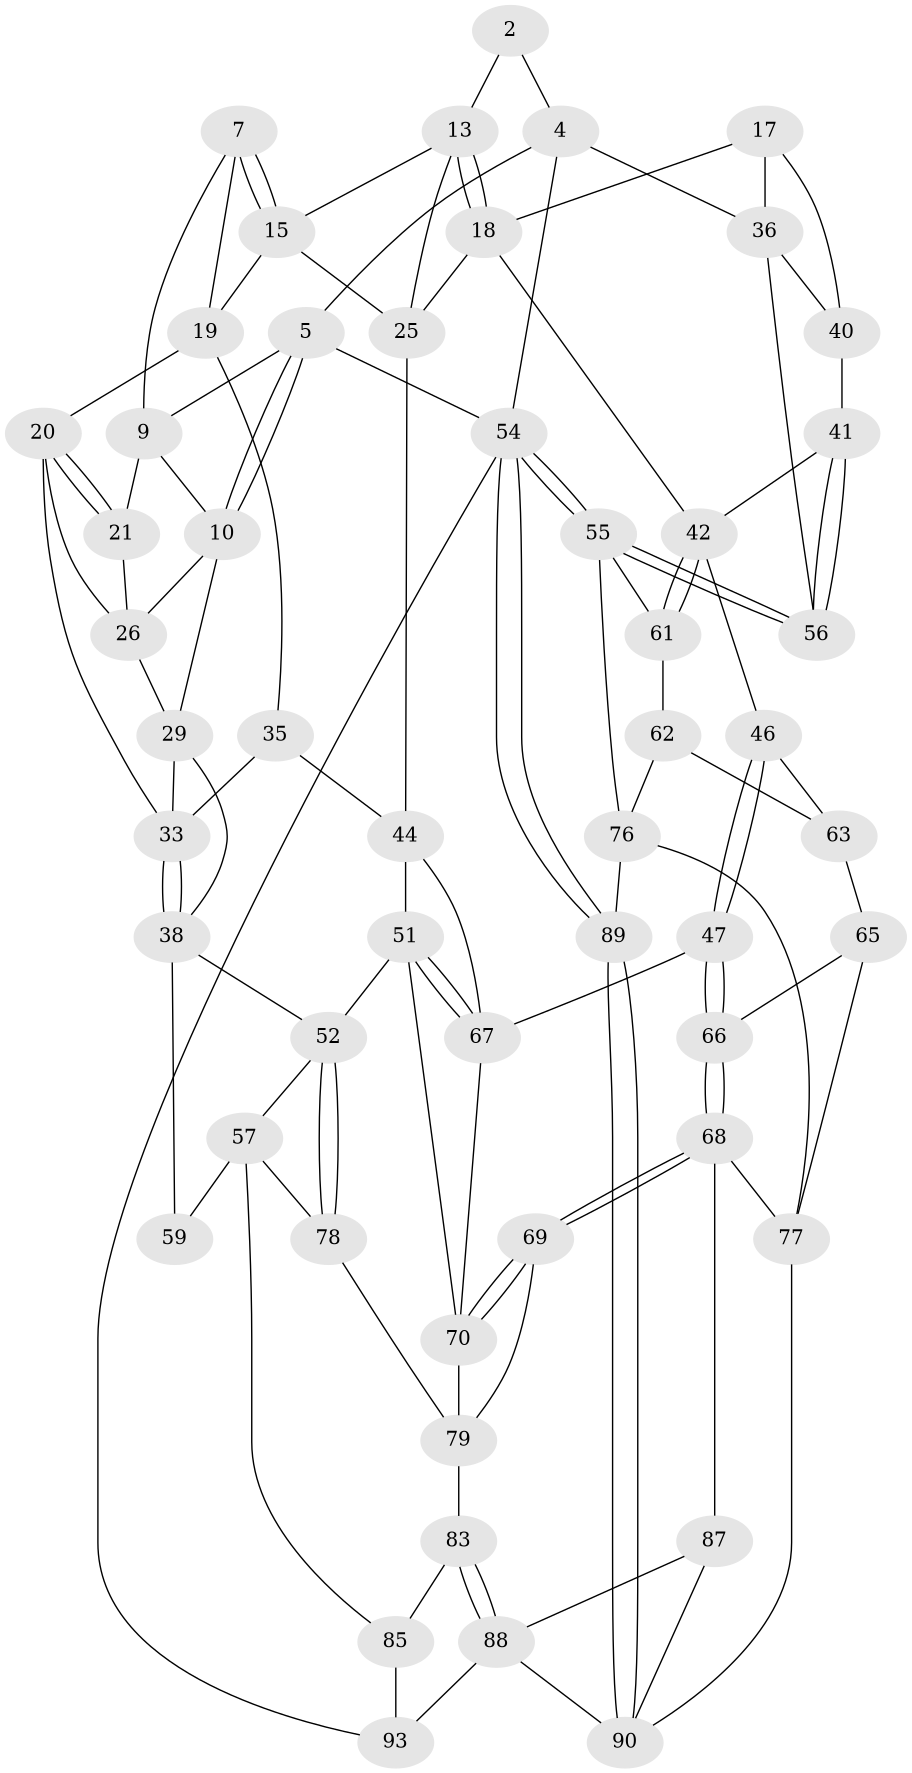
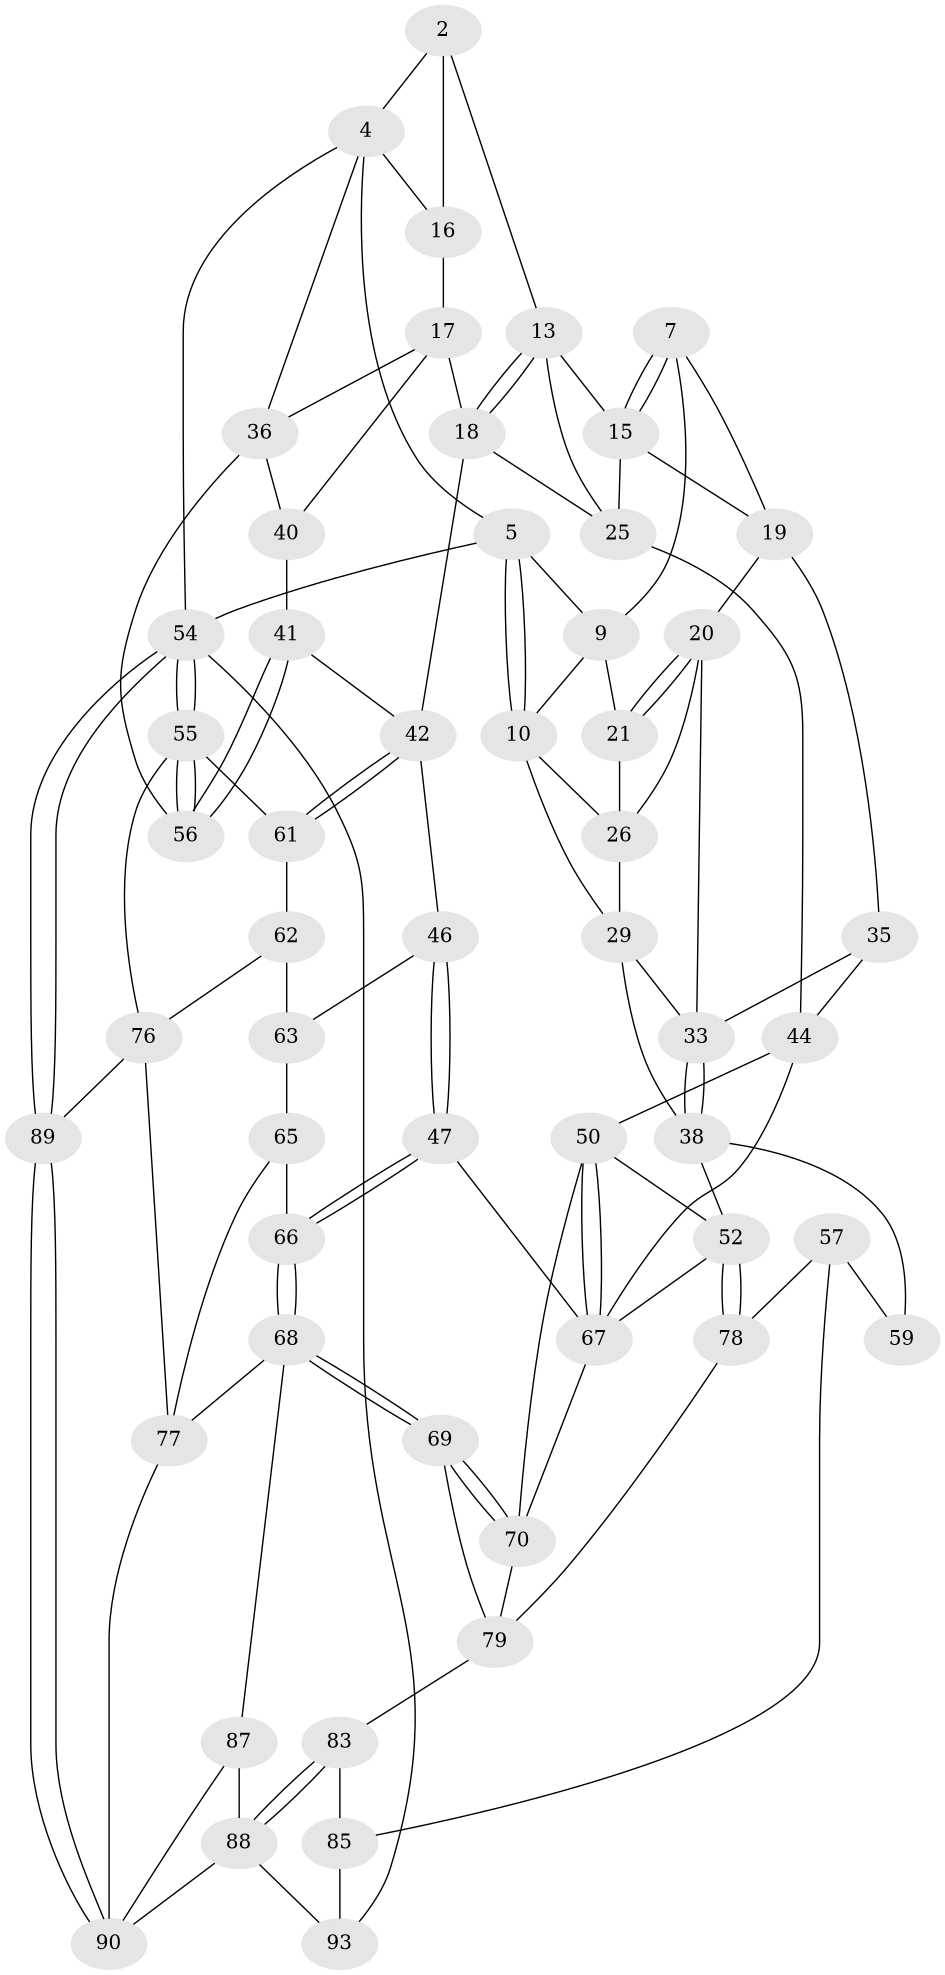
node "16": added
node "51": label "51" -> "50"
edge "52" -- "57": now "52" -- "67"
